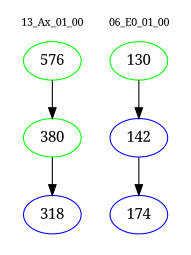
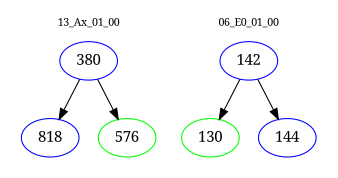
edge "576" -> "380": reversed
edge "130" -> "142": reversed
node "380": color green -> blue
node "318": label "318" -> "818"
node "174": label "174" -> "144"
